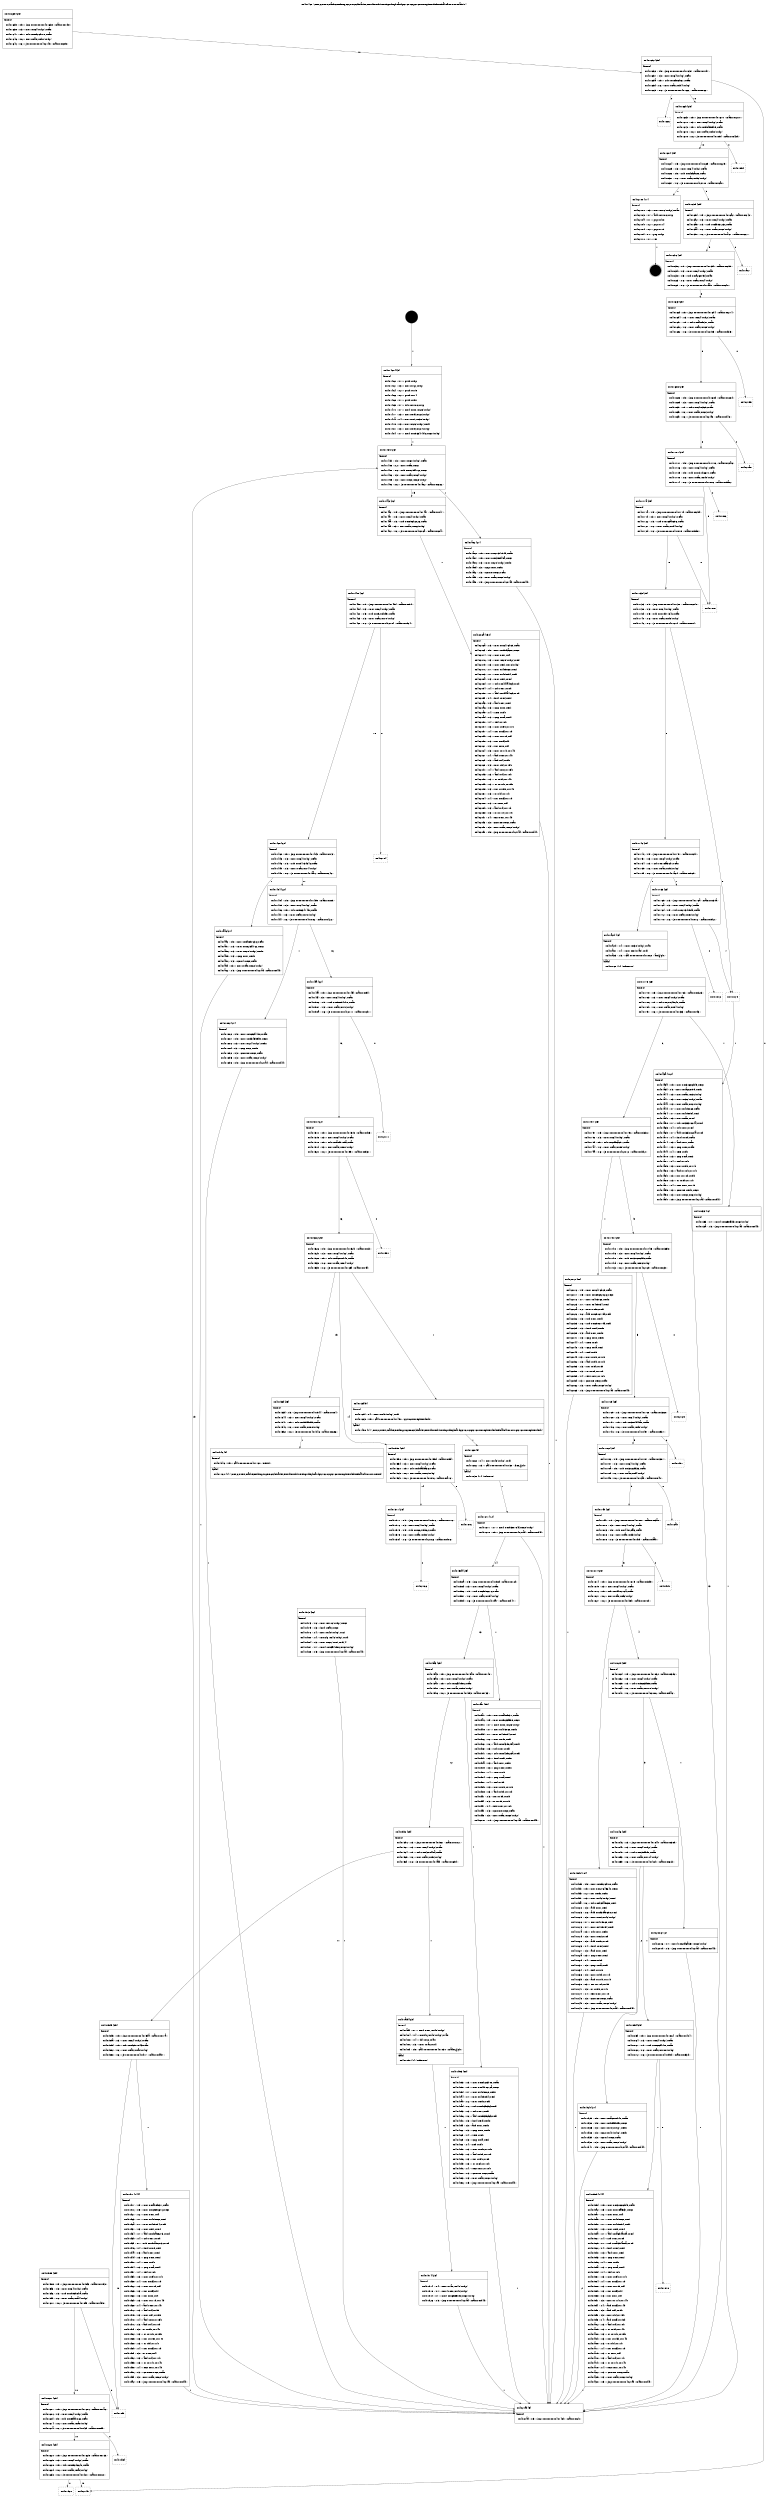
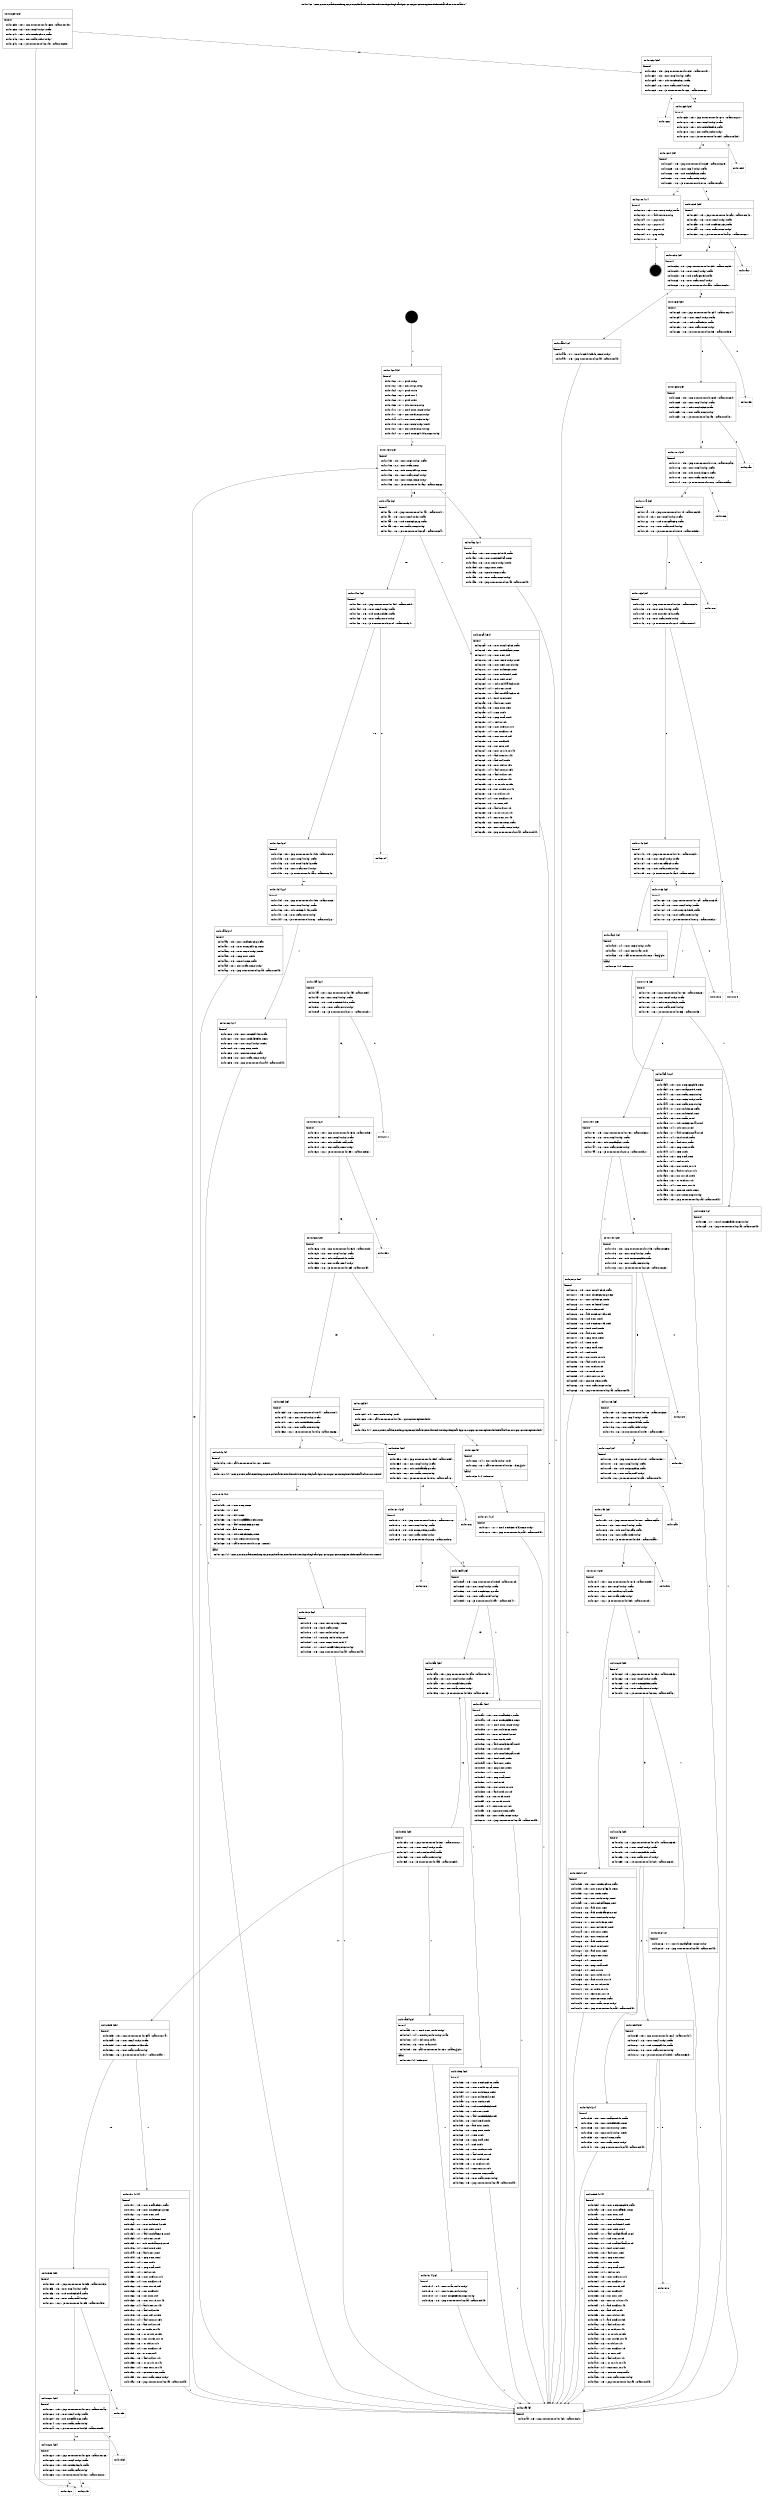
node "0x401aa0 [12]": added
edge "0x401701 [25]" -> "0x401e1e": now "0x401701 [25]" -> "0x40171a [25]"
edge "0x4014a2 [22]" -> "0x4014b8 [22]": added, label "18"
edge "0x4014ce [22]" -> "0x401aac [27]": removed, label "1"
edge "0x4014e4 [22]" -> "0x4014fa [22]": removed, label "16"
edge "0x401765 [25]" -> "0x401c7d": now "0x401765 [25]" -> "0x40177e [25]"
edge "0x401c7d" -> "0x401a3a [102]": now "0x401a2d [13]" -> "0x401a3a [102]"
edge "0x401526 [25]" -> "0x401558 [25]": now "0x40153f [25]" -> "0x401558 [25]"
node "0x401b4b [40]": added
edge "0x401c71 [12]" -> "0x40158a [25]": now "0x401571 [25]" -> "0x40158a [25]"
edge "0x401a3a [102]" -> "0x4021af [5]": label " 13" -> " 1"
edge "0x401652 [25]" -> "0x402145": now "0x401639 [25]" -> "0x402145"
edge "0x4015a3 [25]" -> "0x4015bc [25]": reversed
edge "0x401fa7 [95]" -> "0x4021af [5]": added, label "1"
edge "0x401beb [104]" -> "0x4021af [5]": label " 1" -> " 16"
edge "0x4015d5 [25]" -> "0x4018f5": now "0x4015d5 [25]" -> "0x4015ee [25]"
